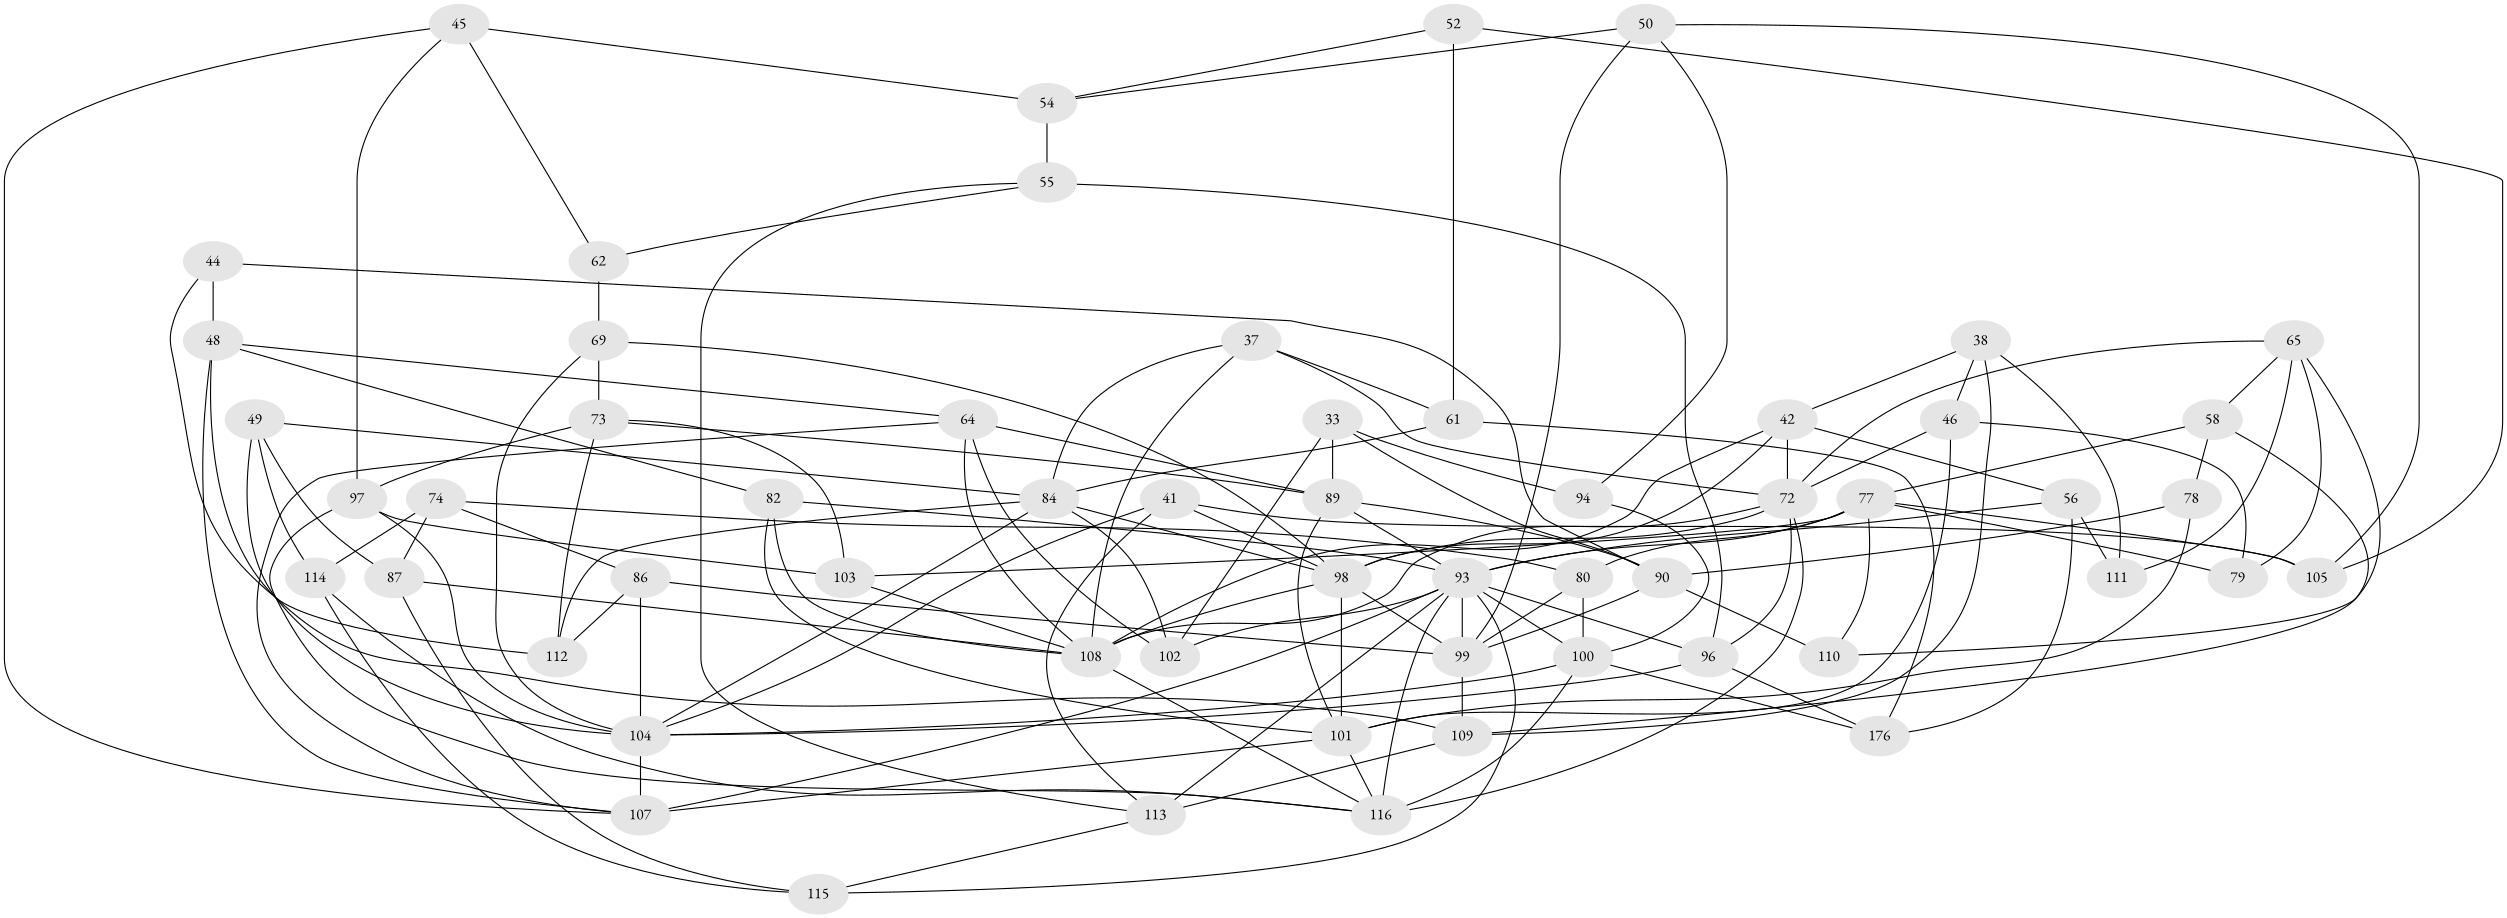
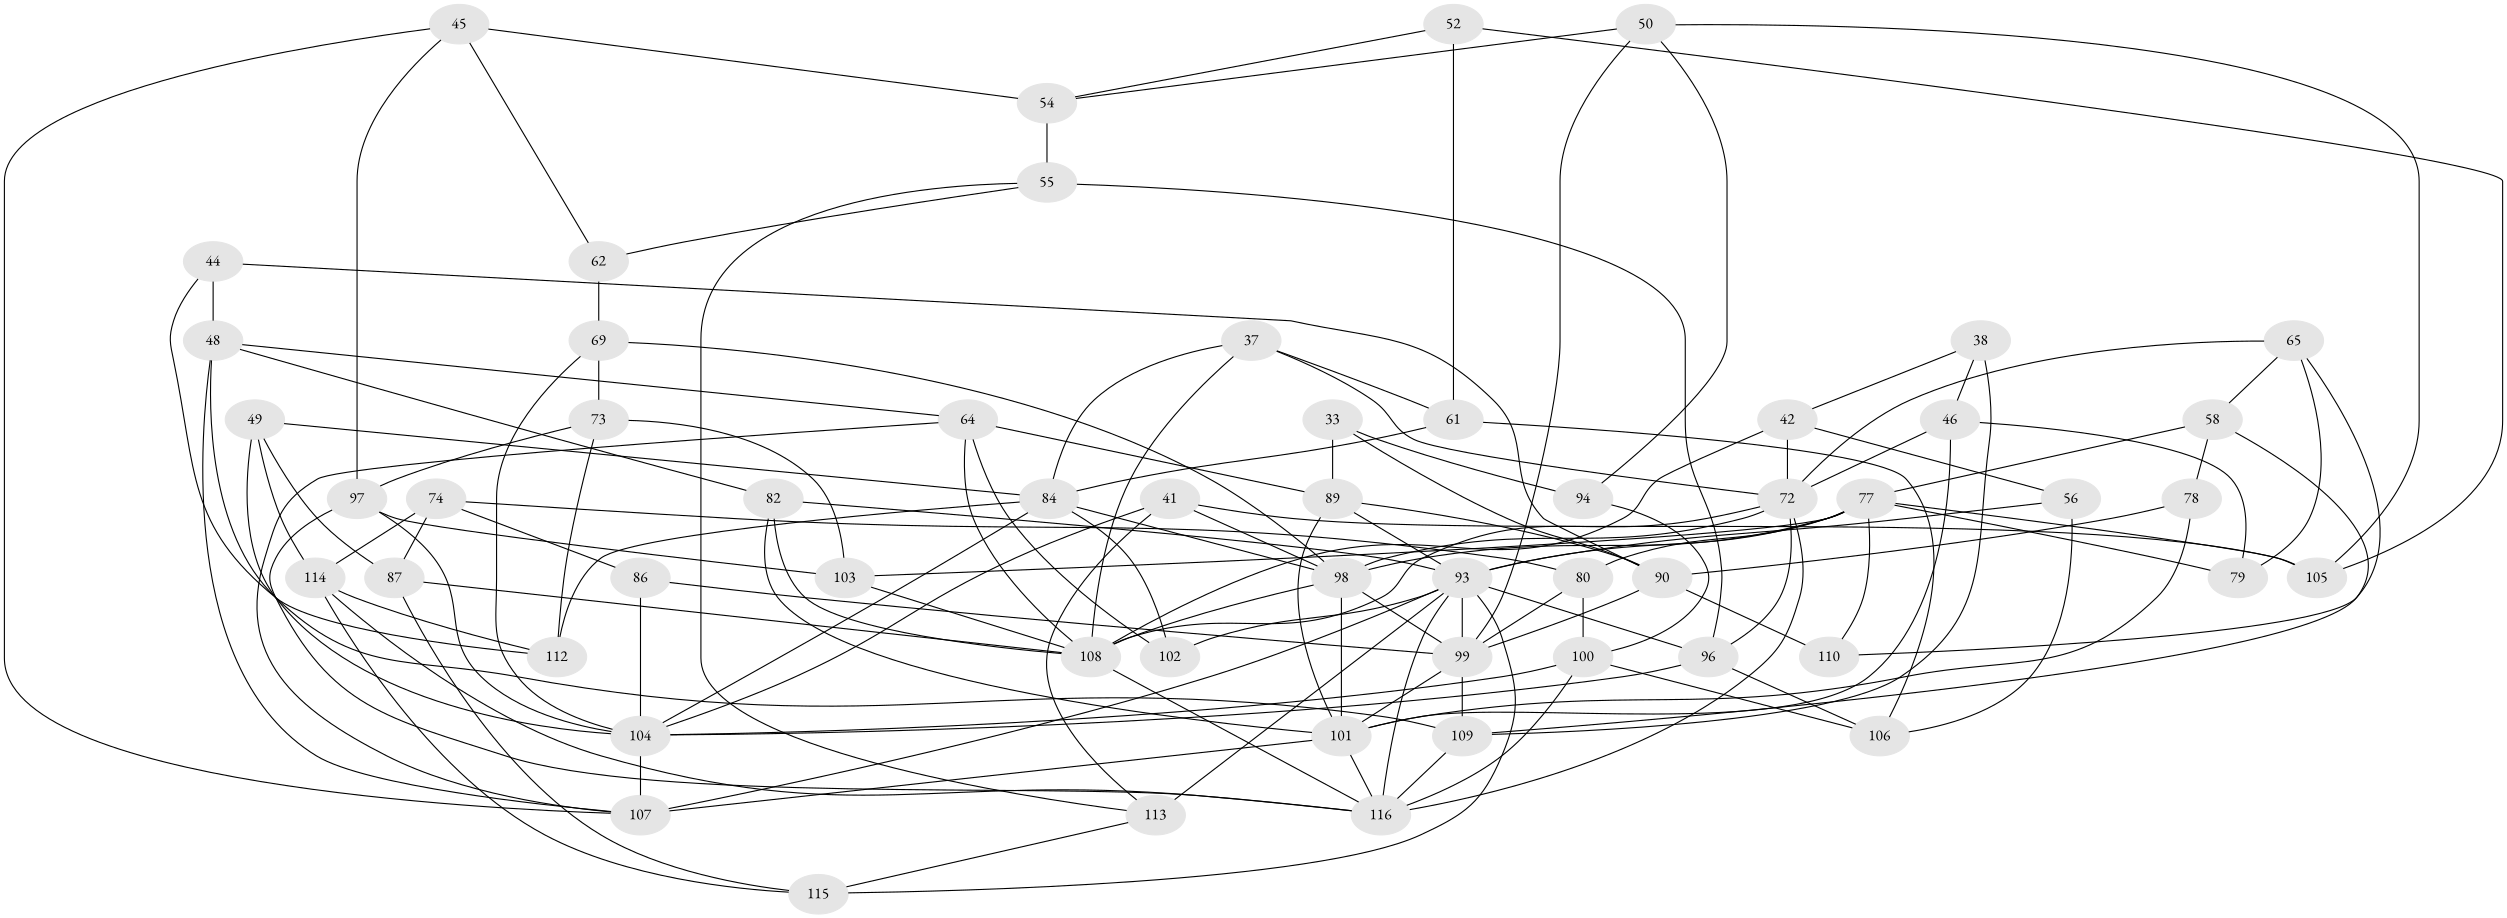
edge "73" -- "89": removed
edge "42" -- "98": now "77" -- "98"
edge "33" -- "102": removed
node "111": removed
edge "93" -- "100": removed
edge "86" -- "112": now "114" -- "112"
edge "99" -- "101": added
node "176": label "176" -> "106"
edge "109" -- "113": now "109" -- "116"
